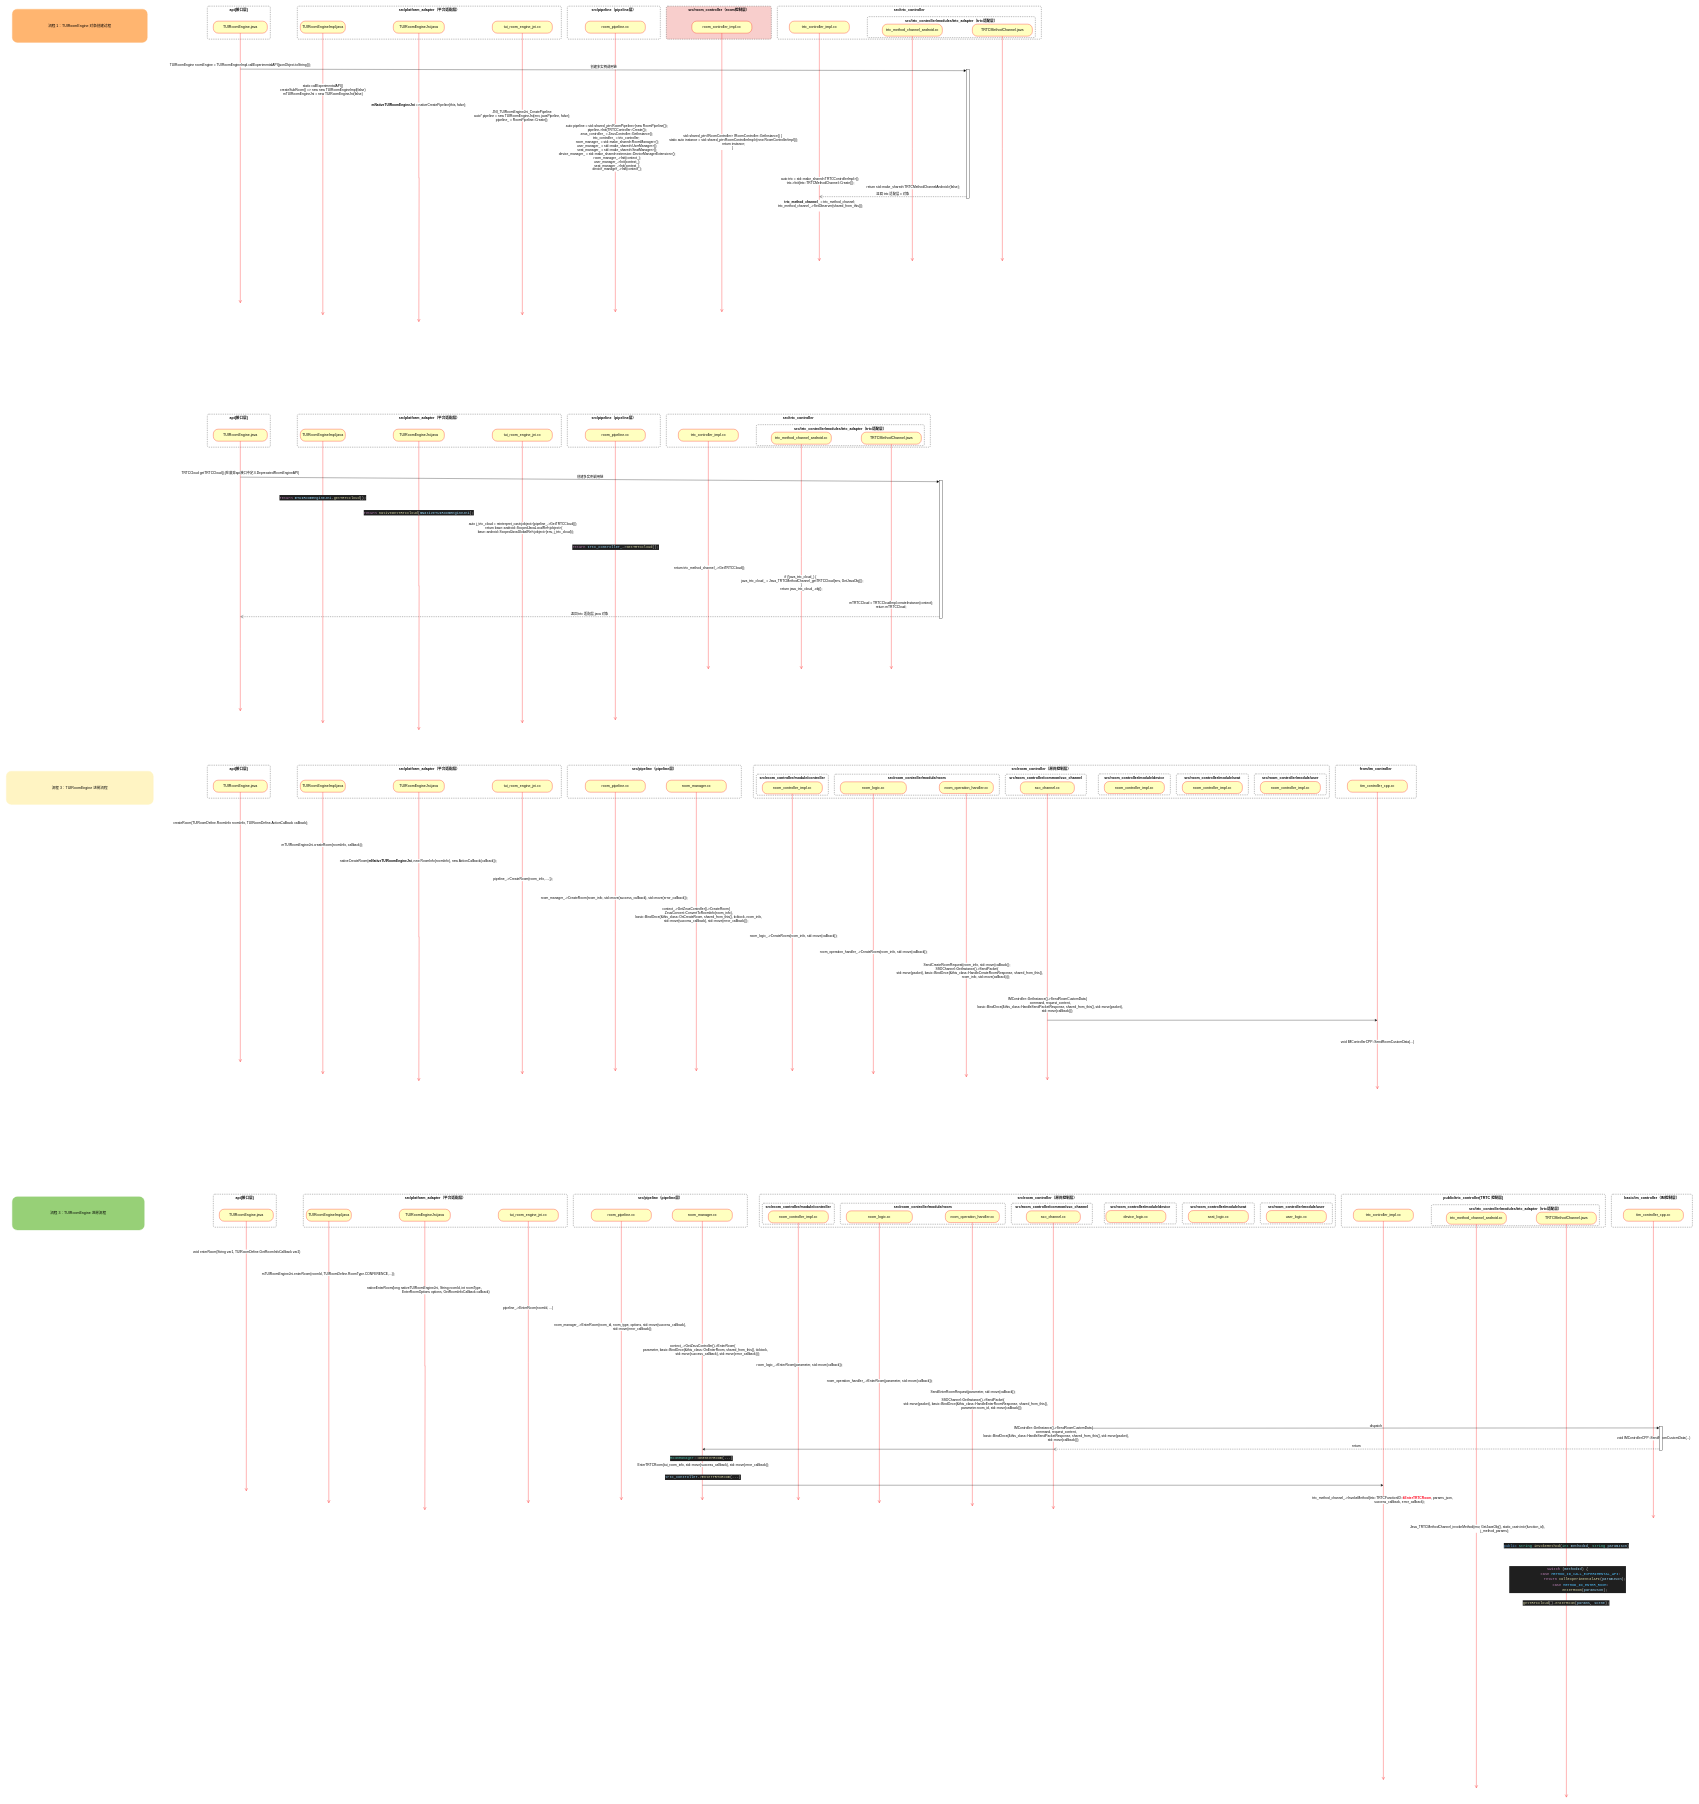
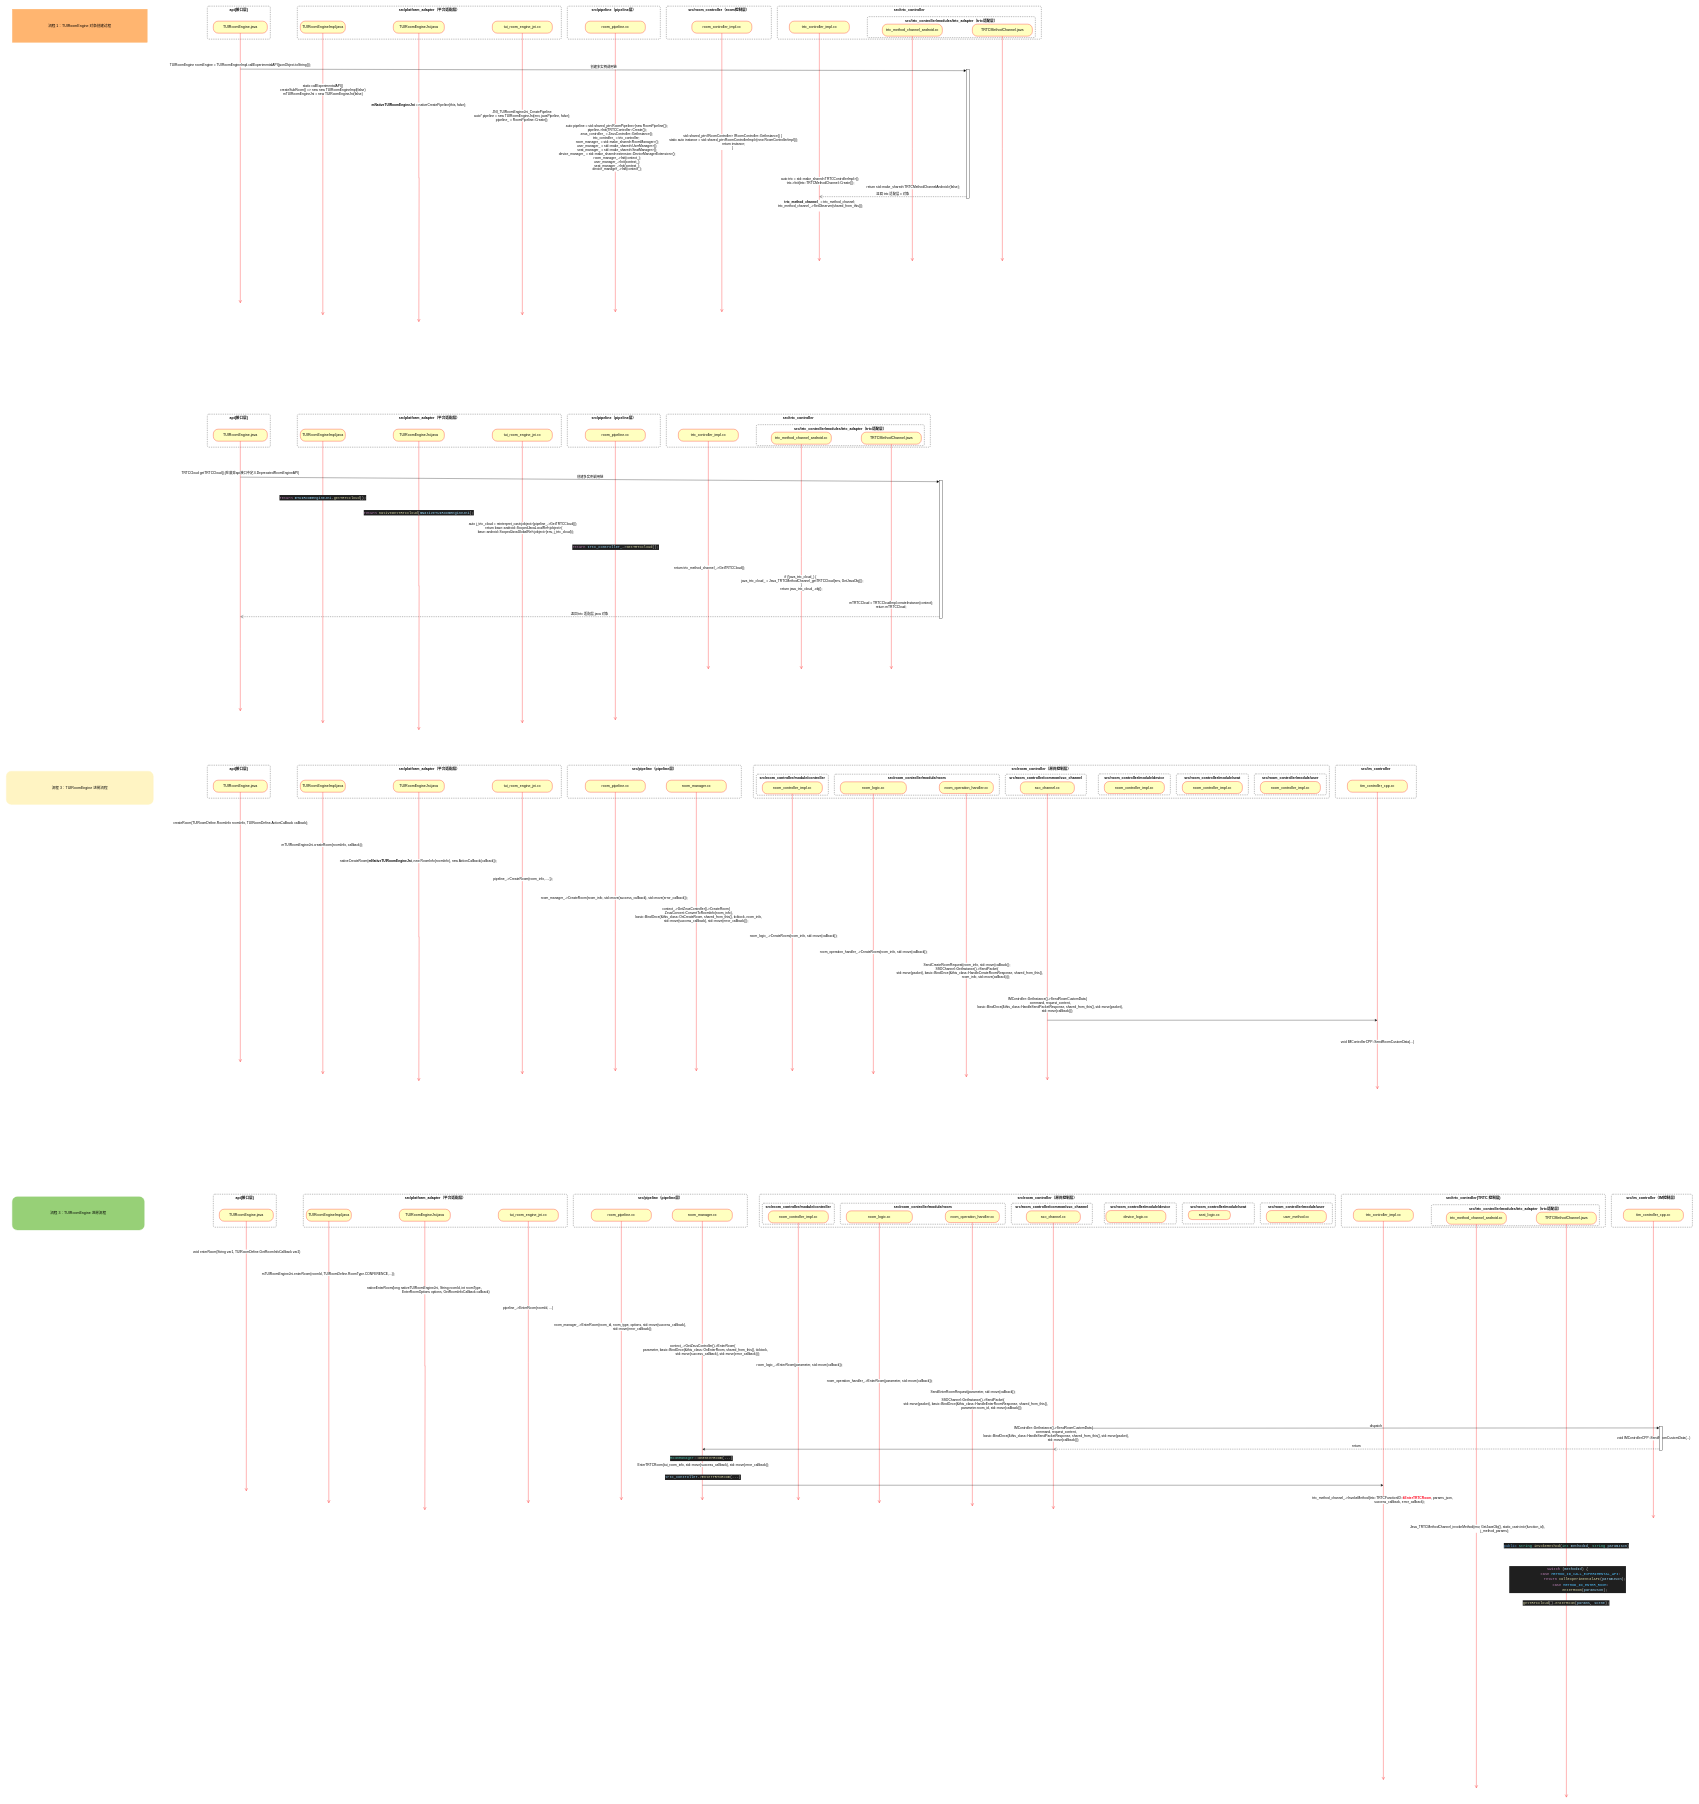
node "src/room_controller（room控制层）": fillcolor #f8cecc -> #ffffff
node "流程 1：TUIRoomEngine 对象创建过程": shape rounded rectangle -> rectangle
node "from/im_controller": label "from/im_controller" -> "src/im_controller"
node "public/trtc_controller(TRTC 控制层)": label "public/trtc_controller(TRTC 控制层)" -> "src/trtc_controller(TRTC 控制层)"
node "basic/im_controller（IM控制层）": label "basic/im_controller（IM控制层）" -> "src/im_controller（IM控制层）"
node "seat_logic.cc": size 60x12 -> 42x9
node "user_logic.cc": label "user_logic.cc" -> "user_method.cc"
